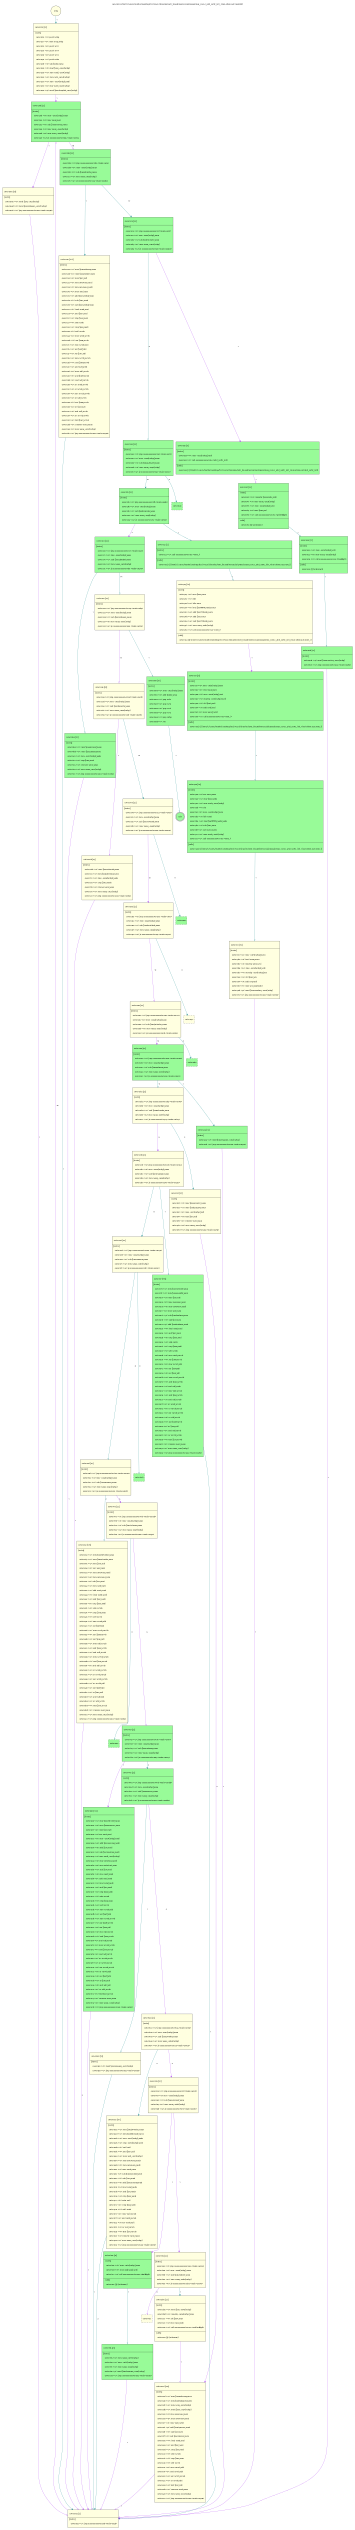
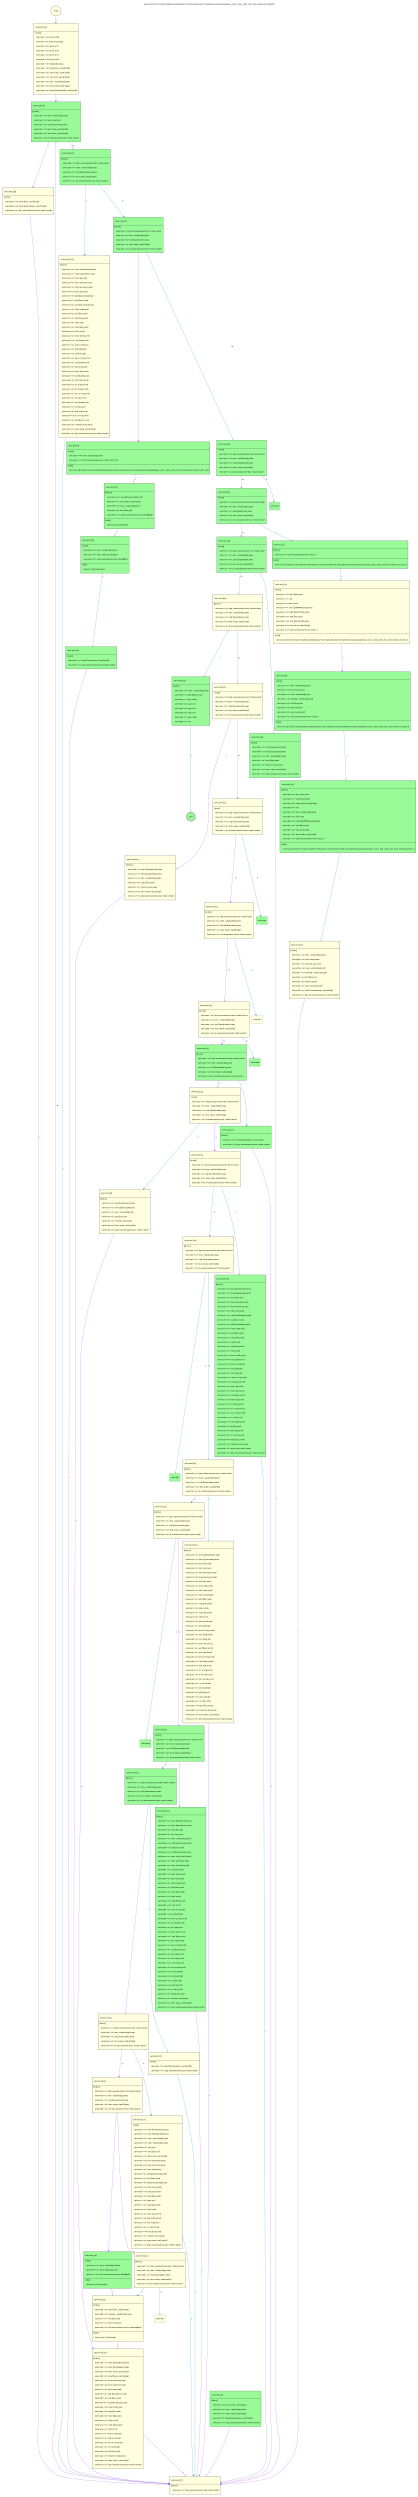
edge "0x4014e9 [13]" -> "0x4014f6 [21]": now "0x4014e9 [13]" -> "0x4015b6 [23]"
